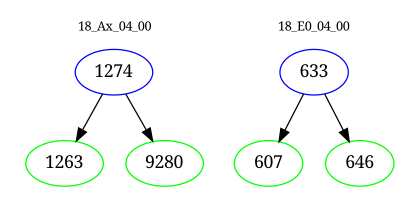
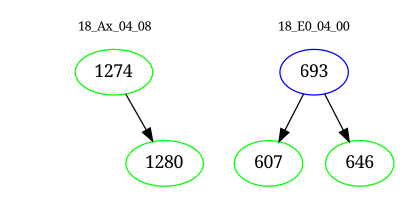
cluster "18_Ax_04_00": label "18_Ax_04_00" -> "18_Ax_04_08"
node "1274": color blue -> green
node "633": label "633" -> "693"
node "1263": removed
node "9280": label "9280" -> "1280"
